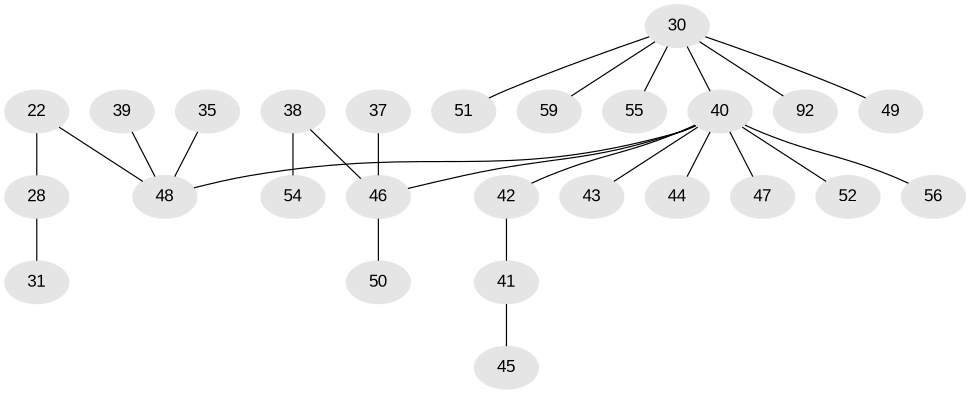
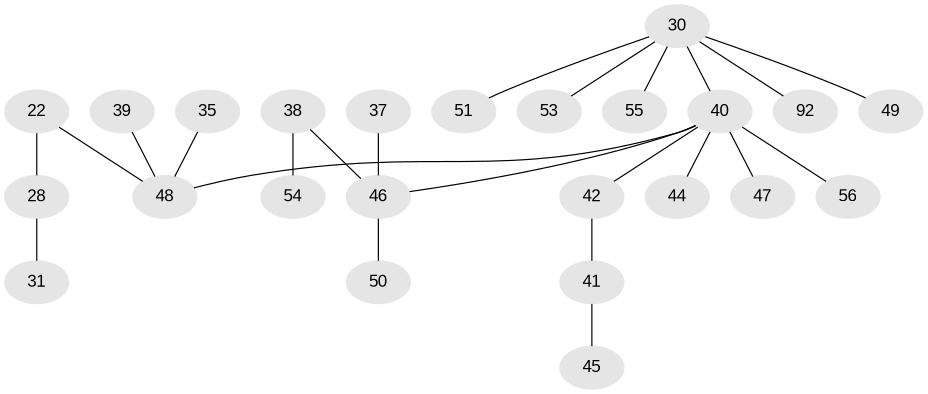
node "59": label "59" -> "53"
node "43": removed
node "52": removed
